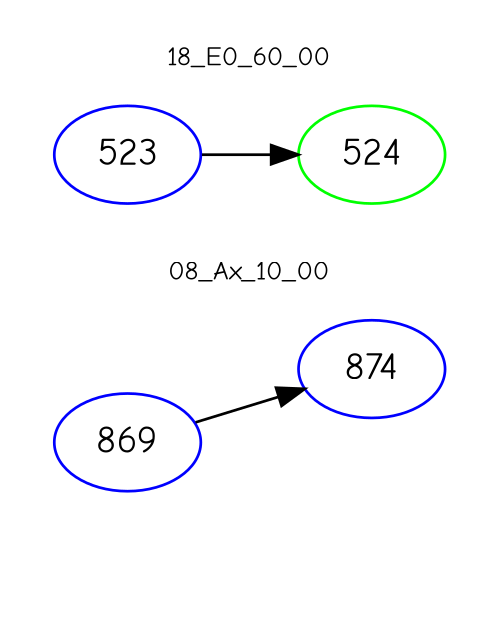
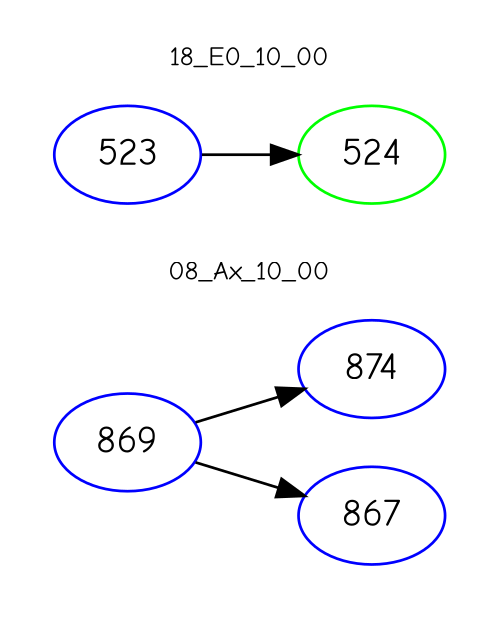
cluster "18_E0_60_00": label "18_E0_60_00" -> "18_E0_10_00"
node "867": added
